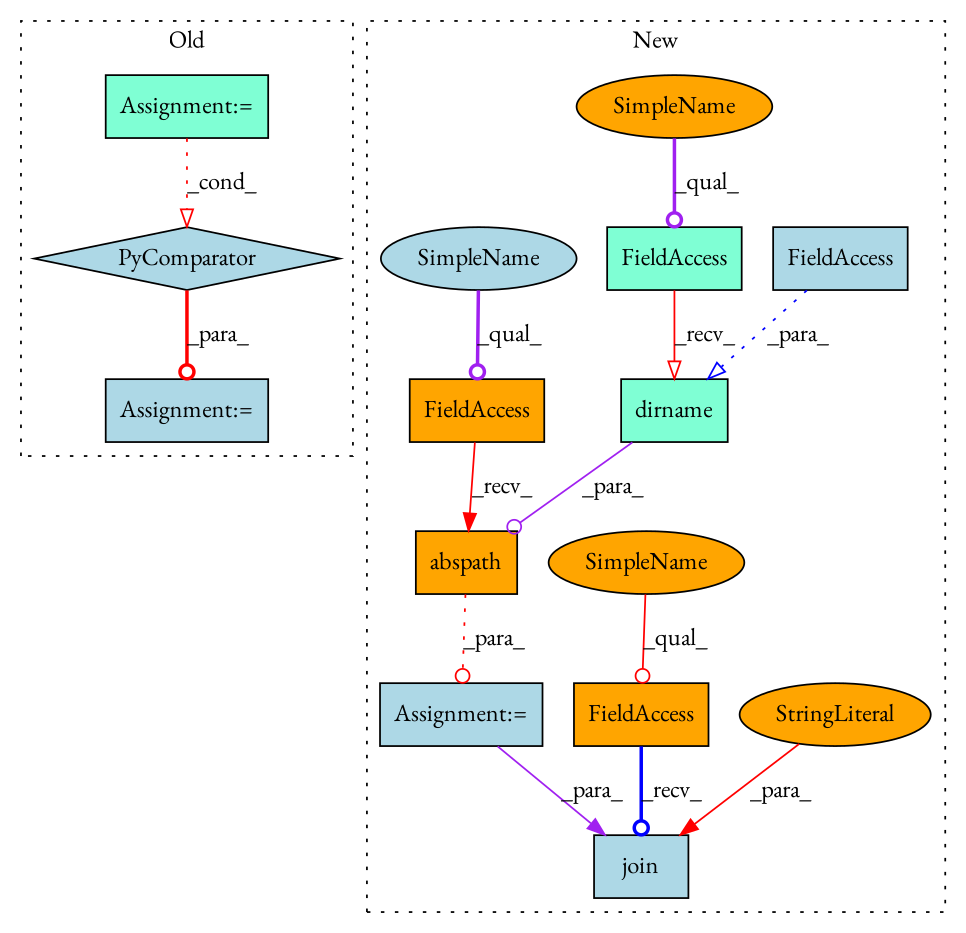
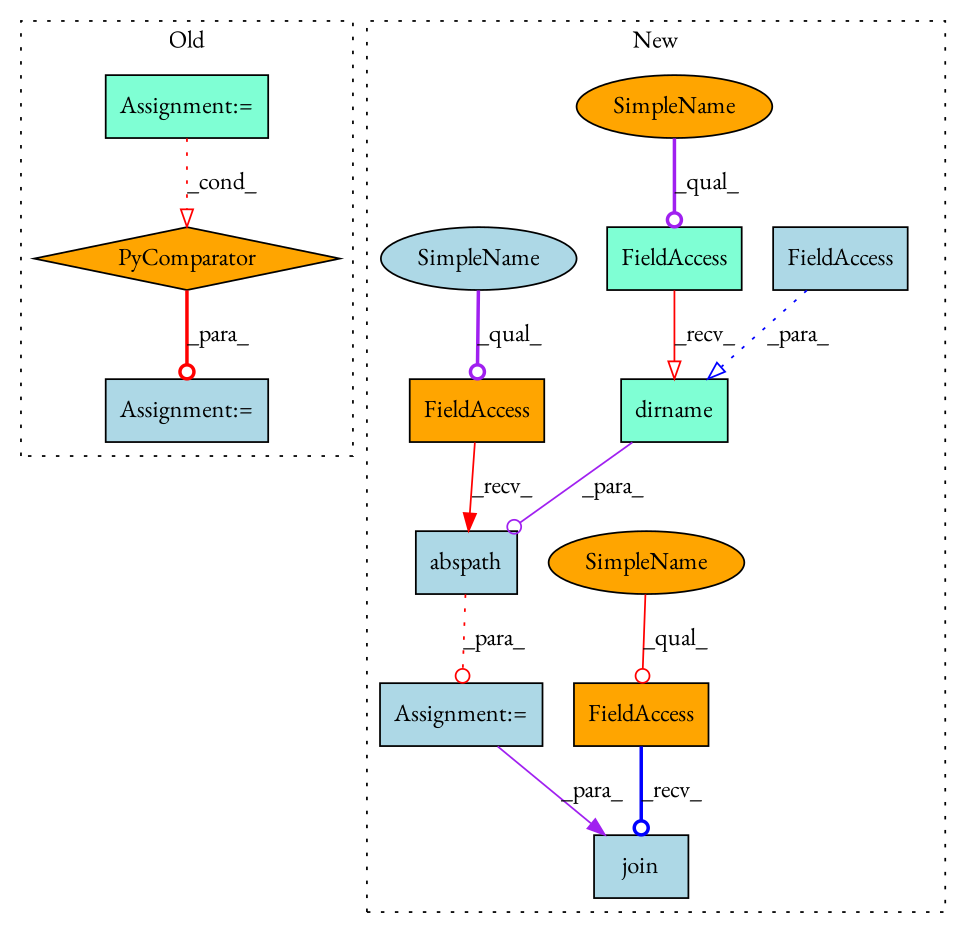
node "PyComparator": fillcolor lightblue -> orange
node "abspath": fillcolor orange -> lightblue
node "StringLiteral": removed
